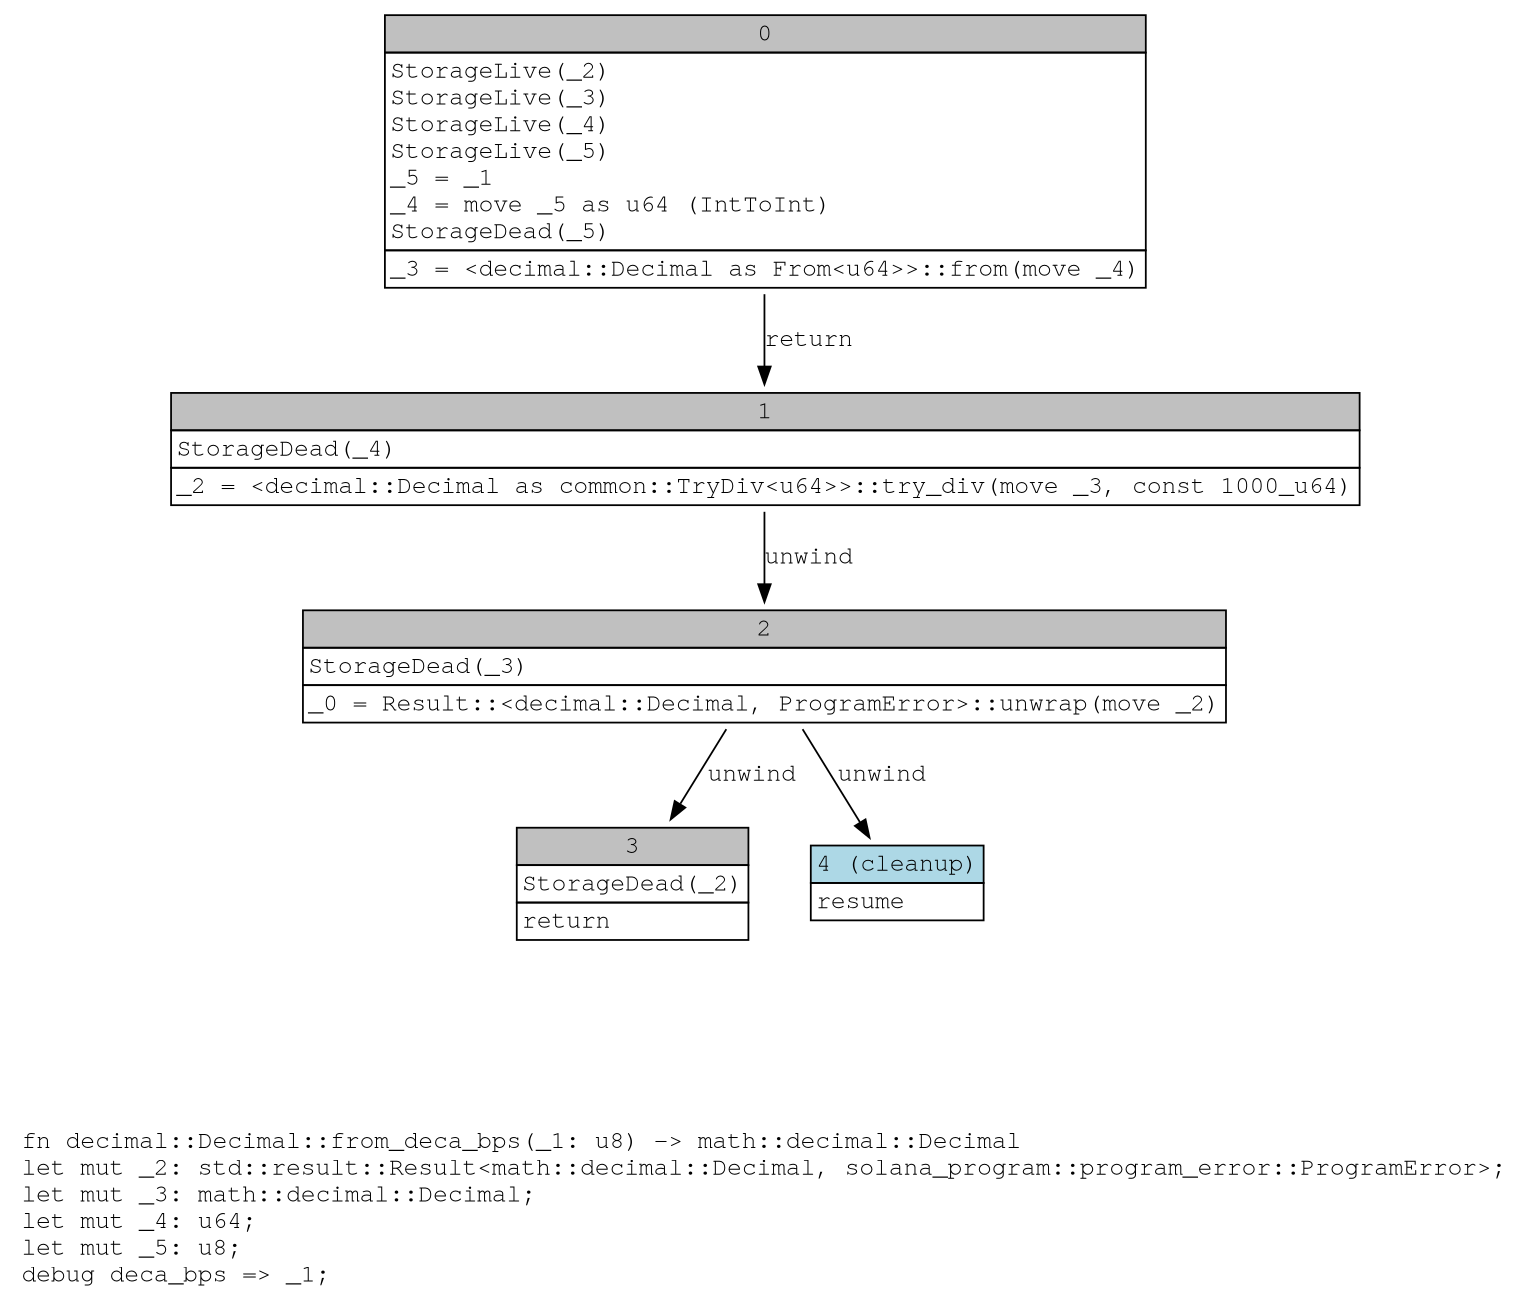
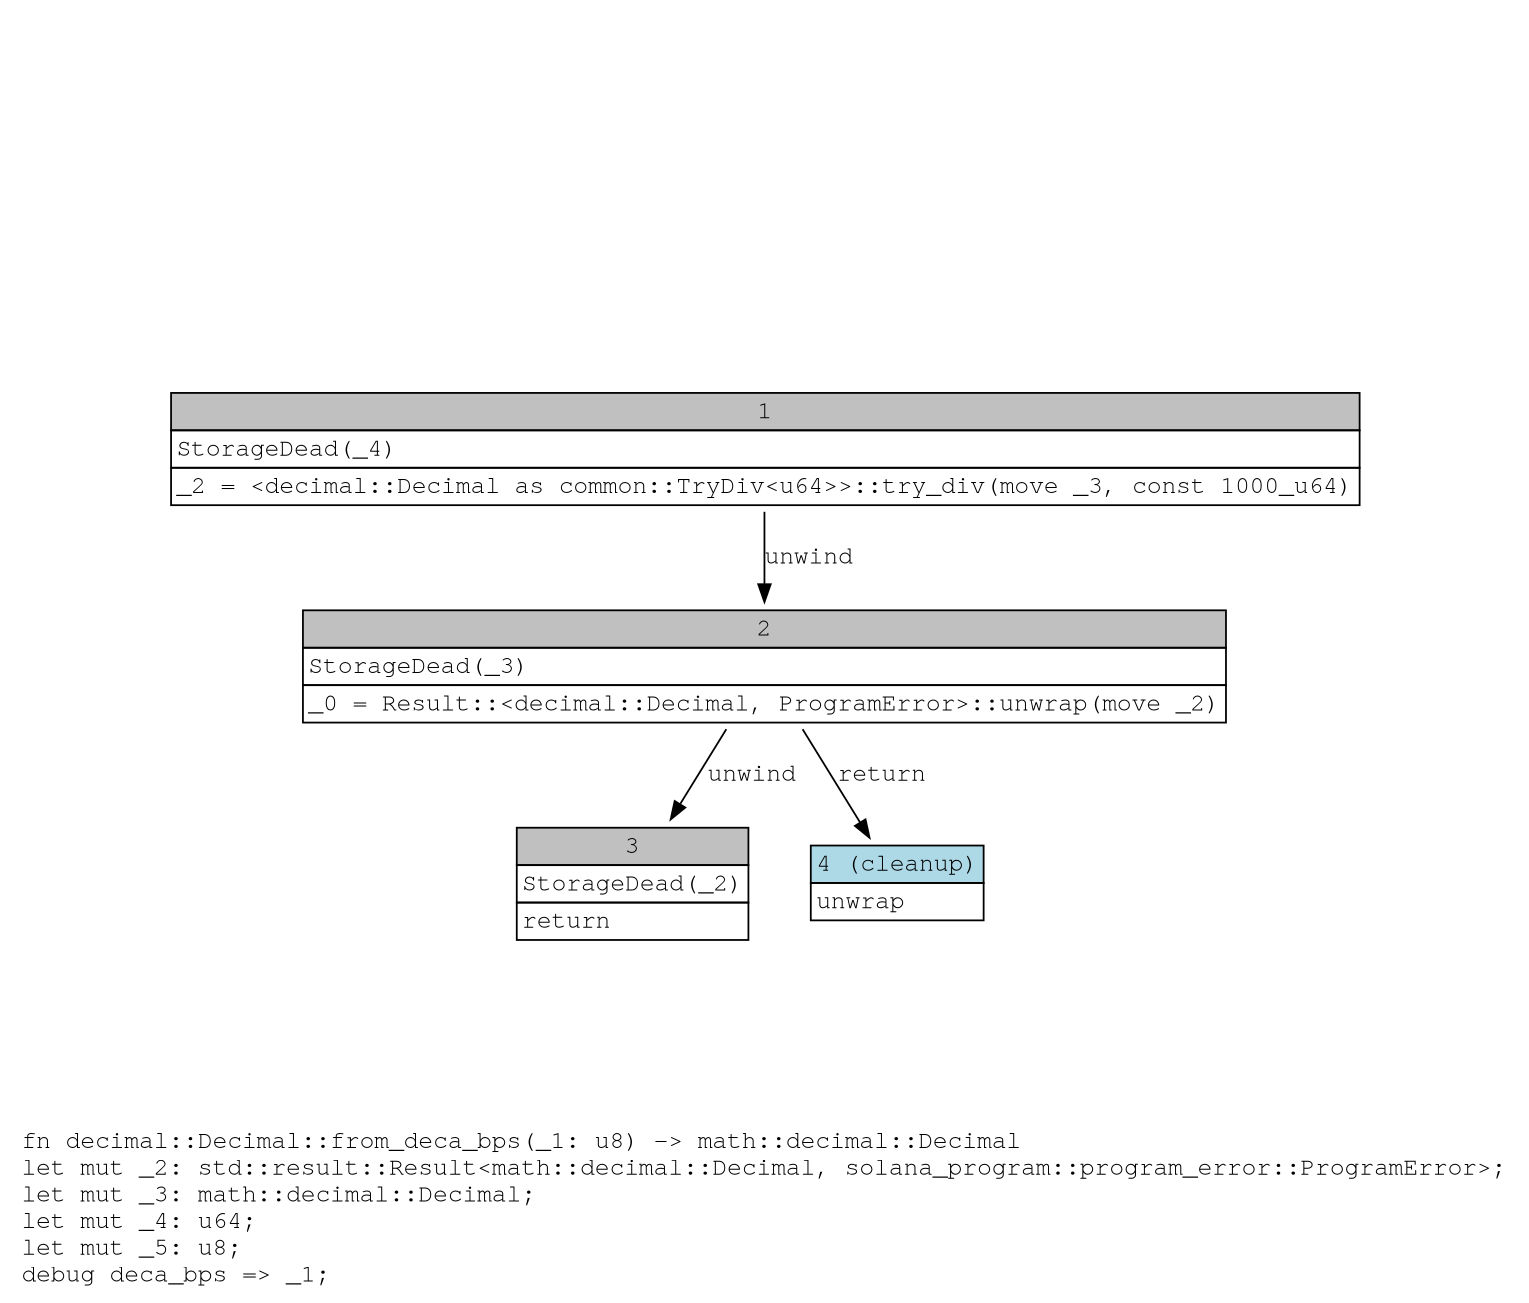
node "0": removed
edge "2" -> "4 (cleanup)": label "unwind" -> "return"
node "4 (cleanup)": text "resume" -> "unwrap"
